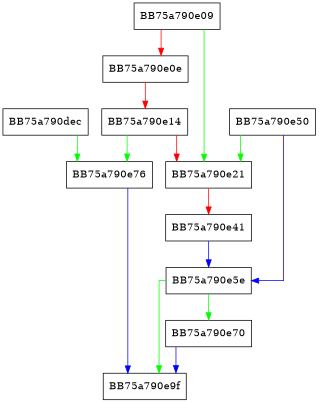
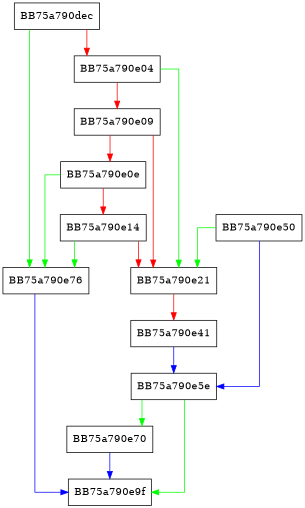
node "BB75a790e04": added
edge "BB75a790e09" -> "BB75a790e21": color green -> red
edge "BB75a790e0e" -> "BB75a790e76": added
